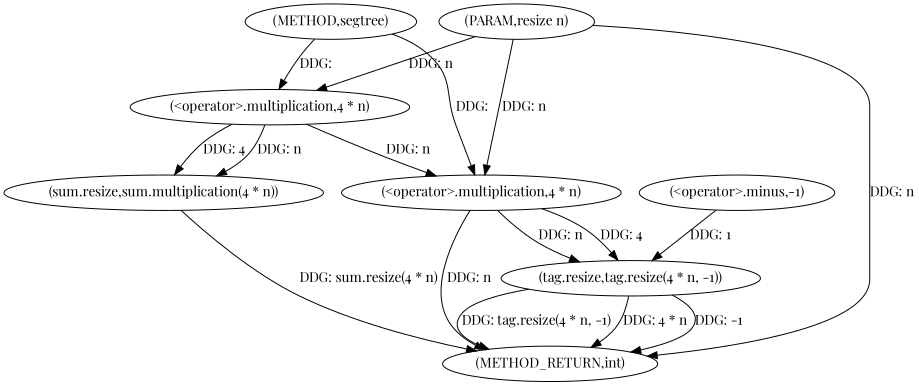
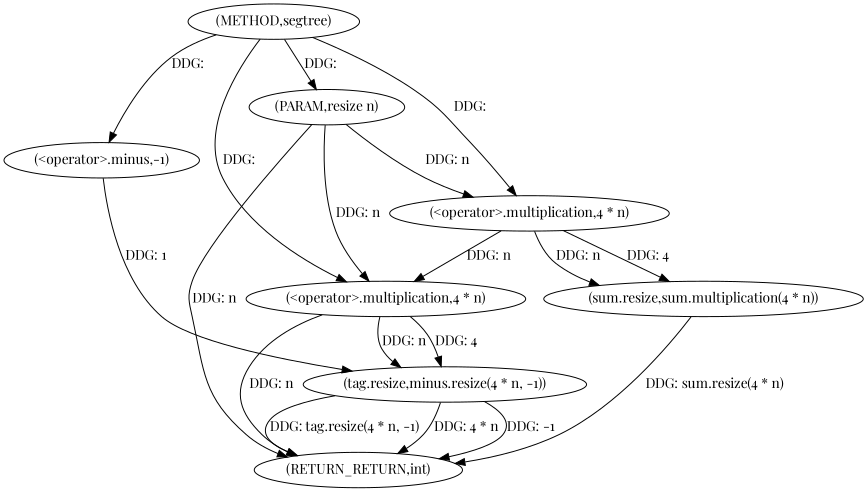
edge "(METHOD,segtree)" -> "(PARAM,resize n)": added, label "DDG:"
edge "(METHOD,segtree)" -> "(<operator>.minus,-1)": added, label "DDG:"
node "(tag.resize,tag.resize(4 * n, -1))": label "(tag.resize,tag.resize(4 * n, -1))" -> "(tag.resize,minus.resize(4 * n, -1))"
node "(METHOD_RETURN,int)": label "(METHOD_RETURN,int)" -> "(RETURN_RETURN,int)"
